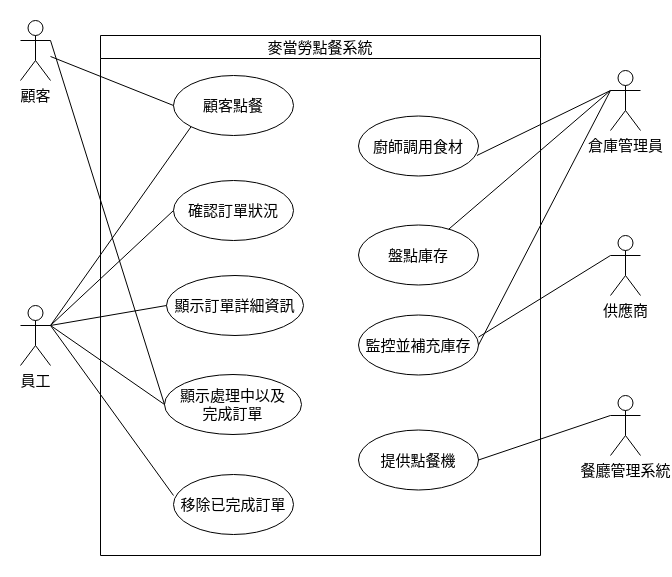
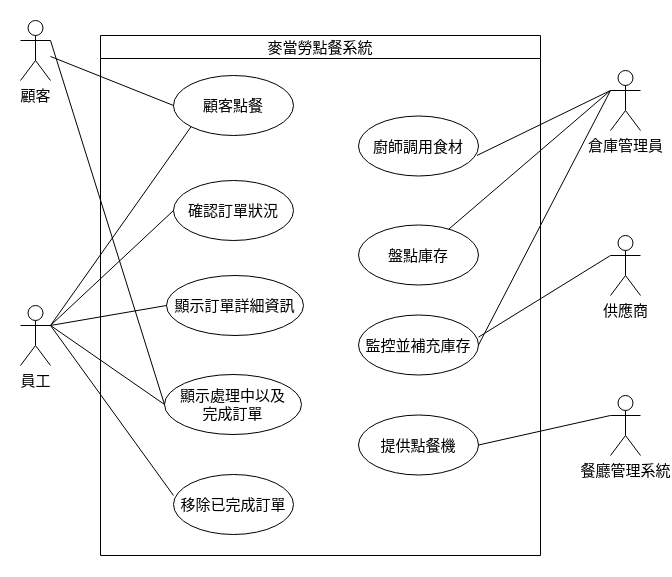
node "提供點餐機": moved (419, 460) -> (419, 445)
